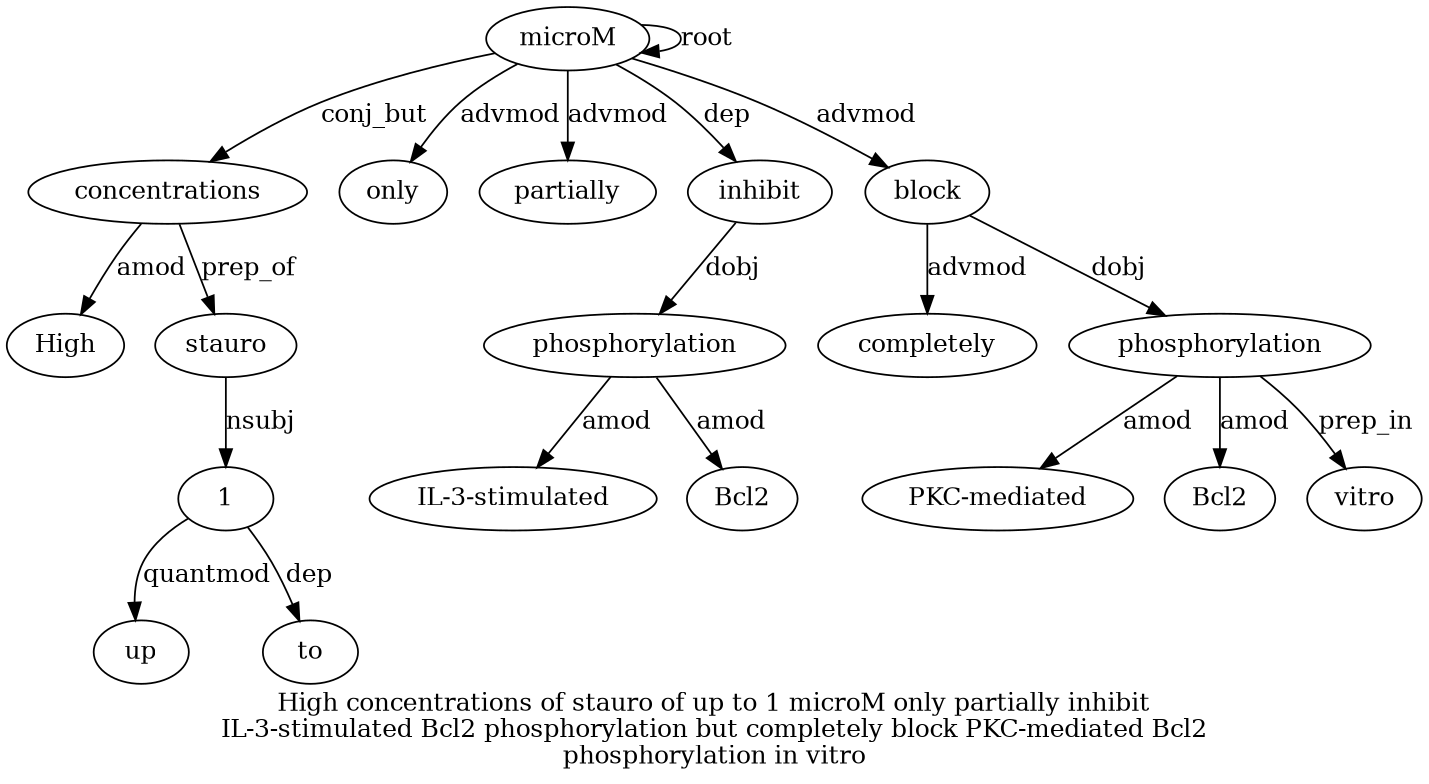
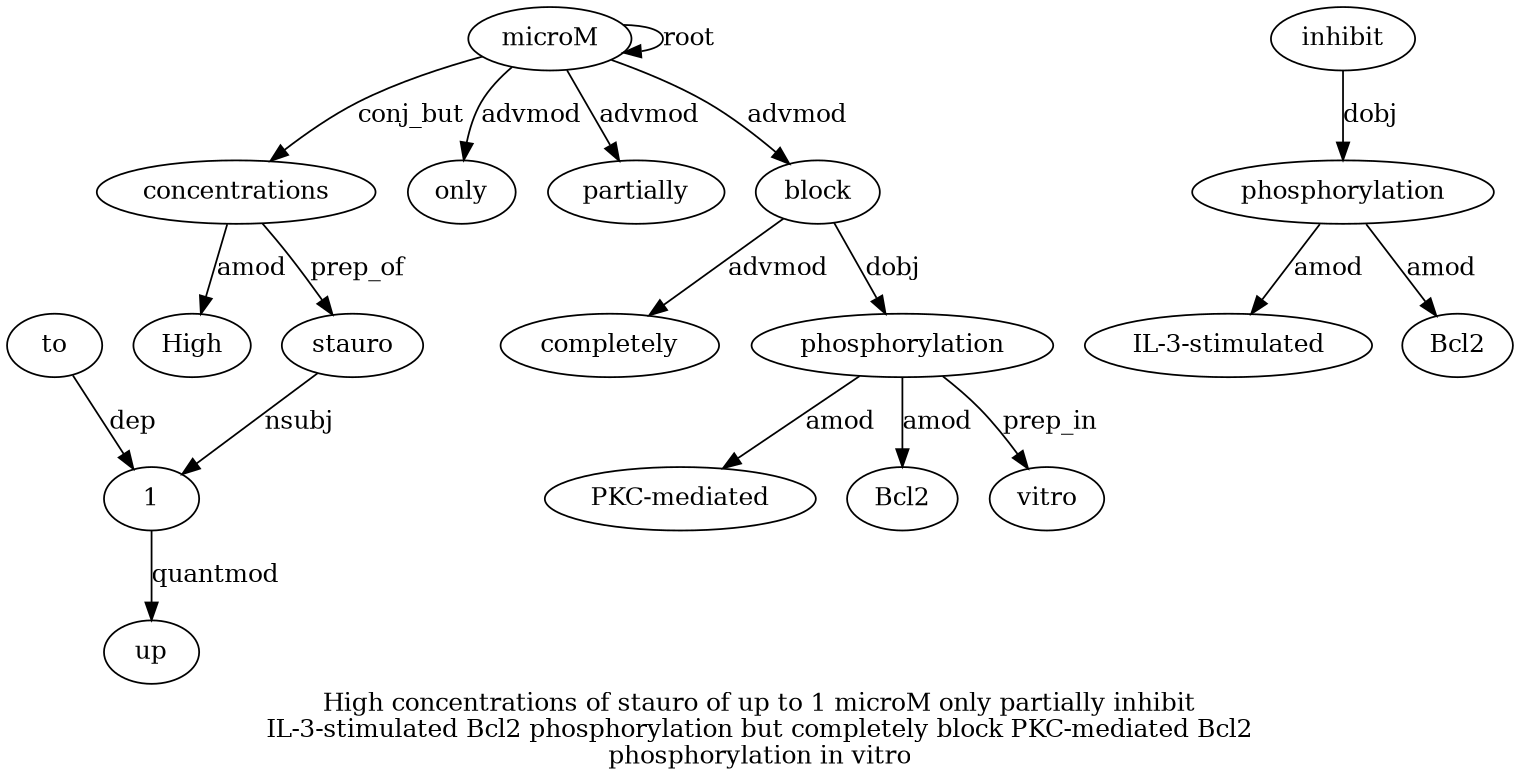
edge "microM" -> "inhibit": removed, label "dep"
edge "1" -> "to": reversed
